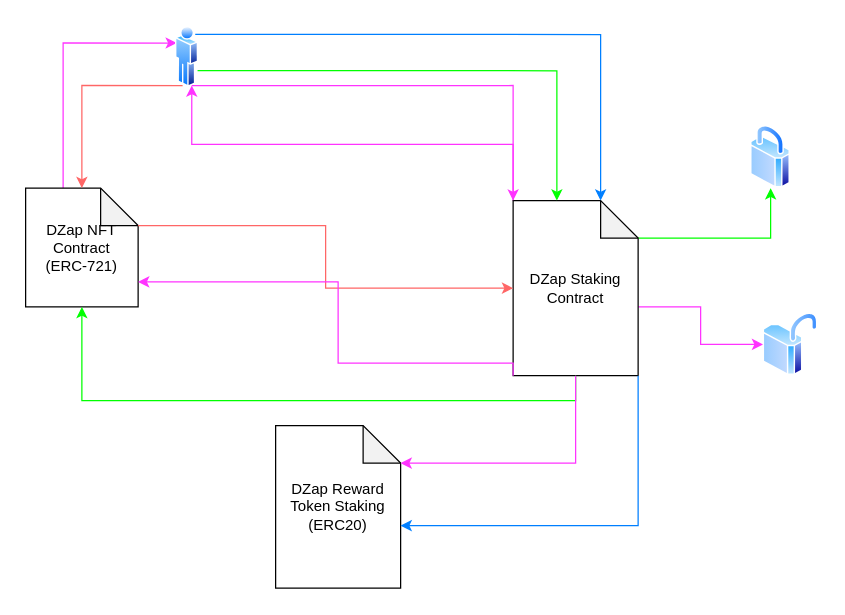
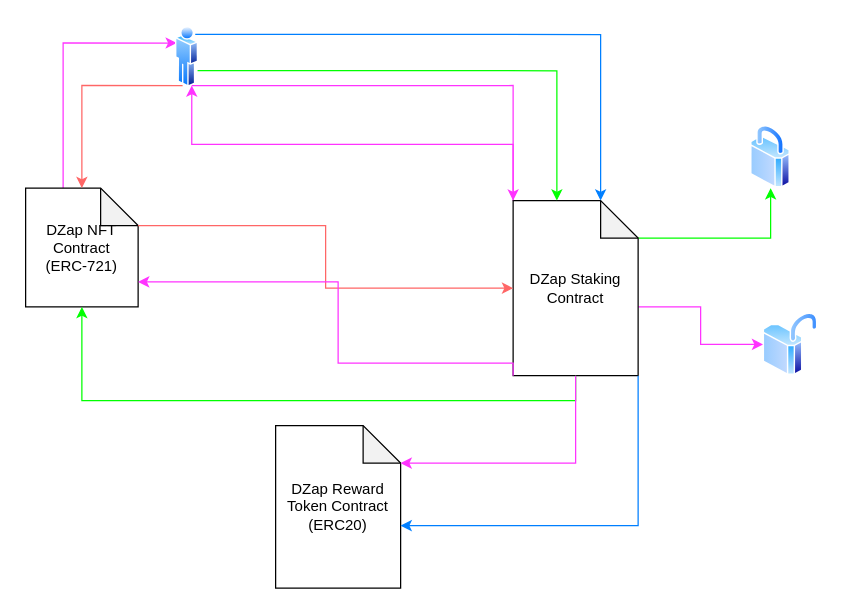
node "DZap Reward Token Staking (ERC20)": label "DZap Reward Token Staking (ERC20)" -> "DZap Reward Token Contract (ERC20)"
